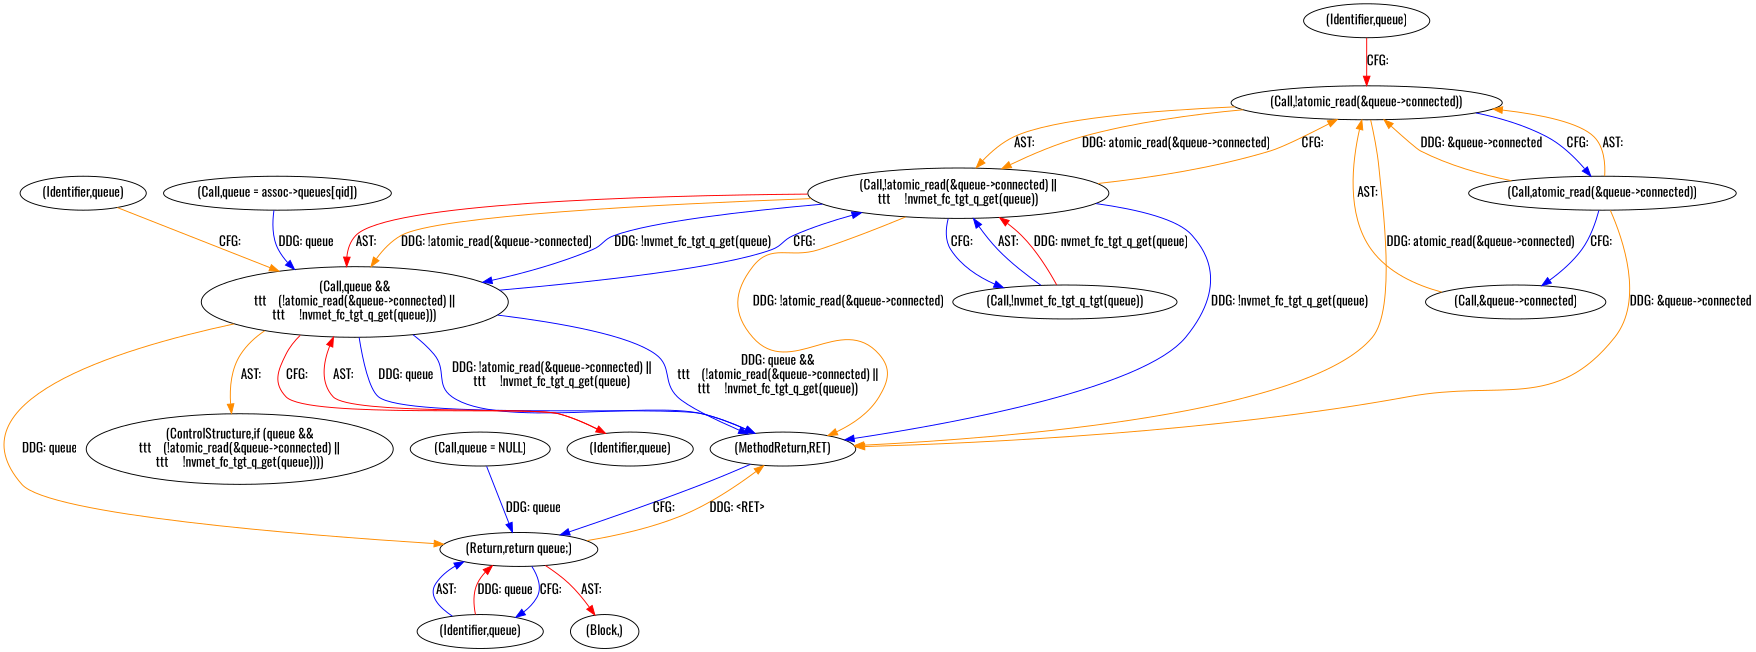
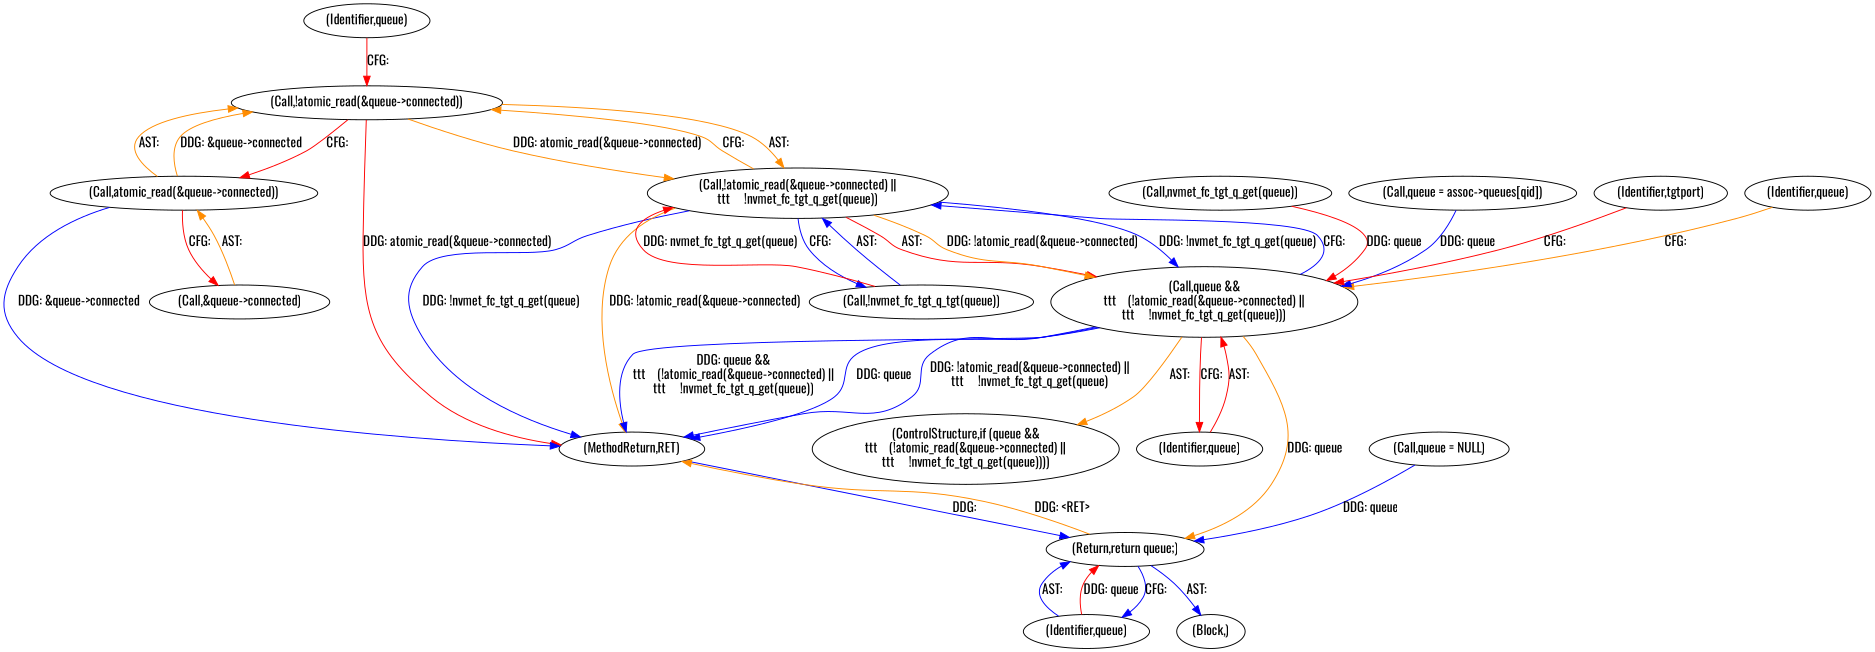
edge "(Call,!atomic_read(&queue->connected))" -> "(Call,atomic_read(&queue->connected))": color blue -> red
node "(Call,nvmet_fc_tgt_q_get(queue))": added
node "(Identifier,tgtport)": added
edge "(Call,&queue->connected)" -> "(Call,!atomic_read(&queue->connected))": now "(Call,&queue->connected)" -> "(Call,atomic_read(&queue->connected))"
edge "(Call,atomic_read(&queue->connected))" -> "(Call,&queue->connected)": color blue -> red
edge "(Call,!atomic_read(&queue->connected))" -> "(MethodReturn,RET)": color darkorange -> red
edge "(Call,atomic_read(&queue->connected))" -> "(MethodReturn,RET)": color darkorange -> blue
edge "(MethodReturn,RET)" -> "(Return,return queue;)": label "CFG: " -> "DDG: "
edge "(Return,return queue;)" -> "(Block,)": color red -> blue
